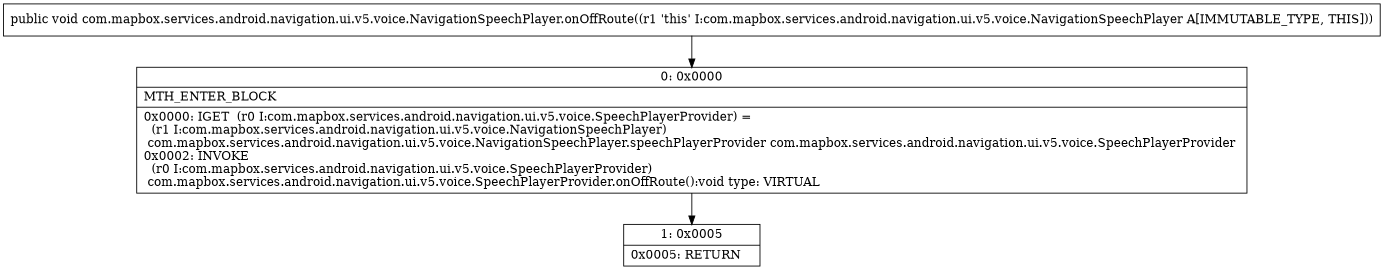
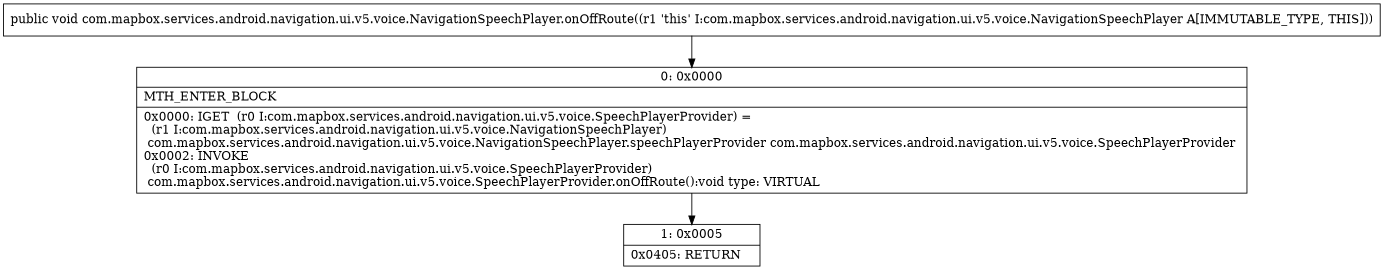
node "1: 0x0005": text "0x0005: RETURN" -> "0x0405: RETURN"
